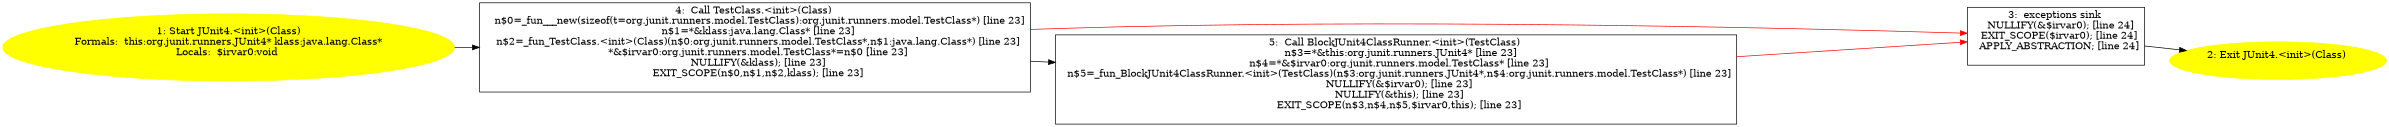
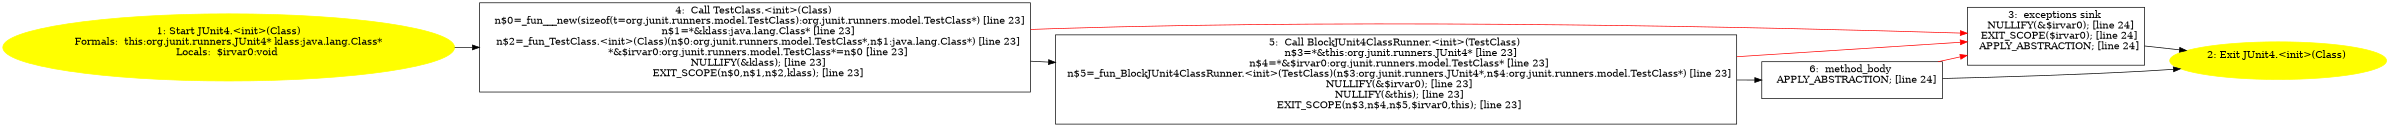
node "6:  method_body APPLY_ABSTRACTION; [line 24]": added
